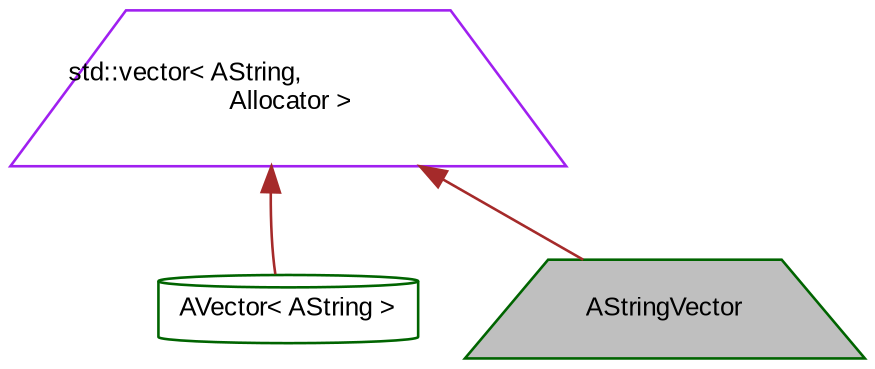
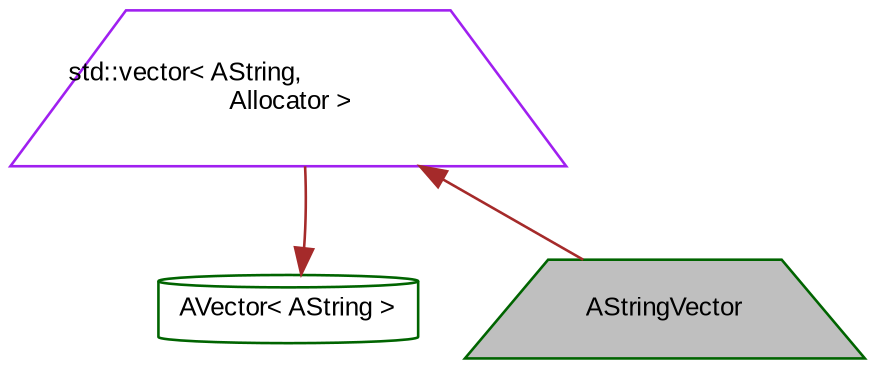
edge "AVector< AString >" -> "std::vector< AString, Allocator >": reversed
